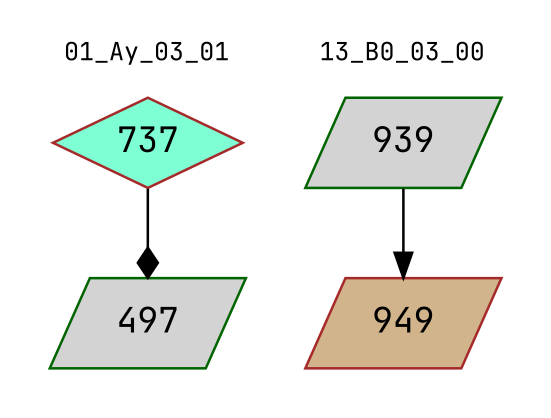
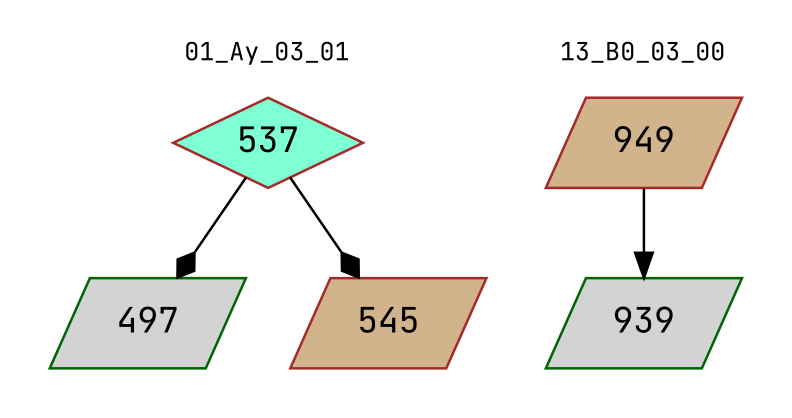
node "737": label "737" -> "537"
edge "939" -> "949": reversed
node "545": added
